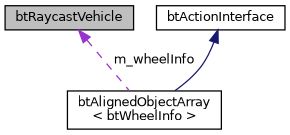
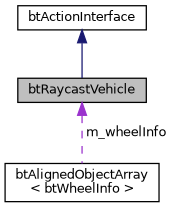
edge "btAlignedObjectArray < btWheelInfo >" -> "btActionInterface": now "btRaycastVehicle" -> "btActionInterface"
